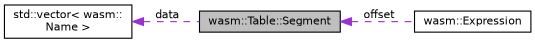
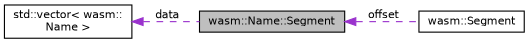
node "wasm::Table::Segment": label "wasm::Table::Segment" -> "wasm::Name::Segment"
node "wasm::Expression": label "wasm::Expression" -> "wasm::Segment"
